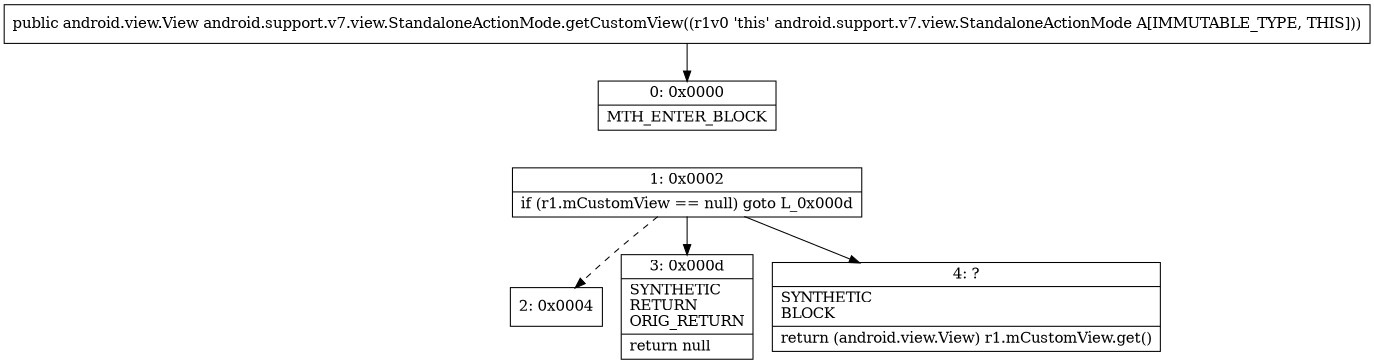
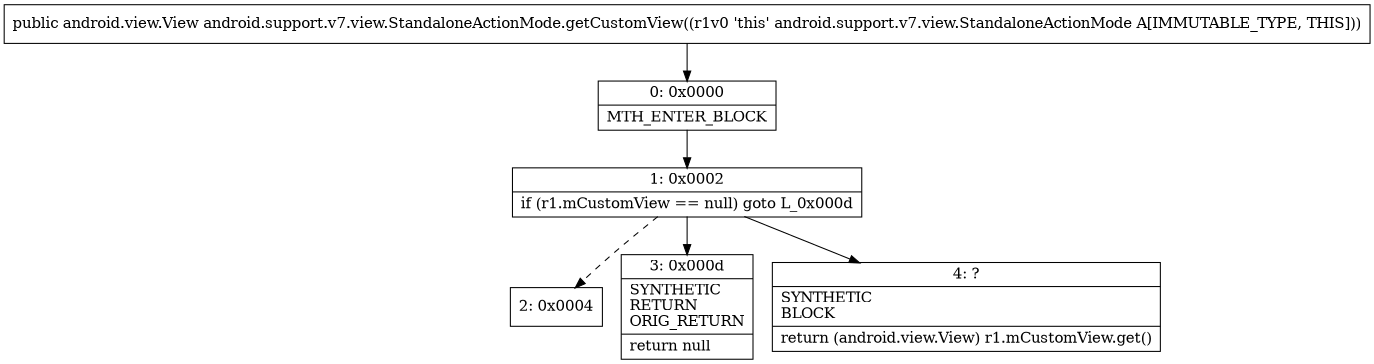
edge "0: 0x0000" -> "1: 0x0002": added
